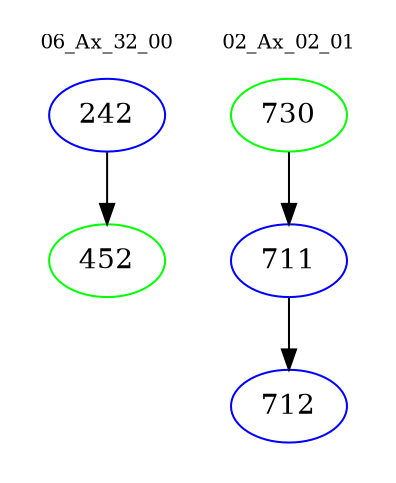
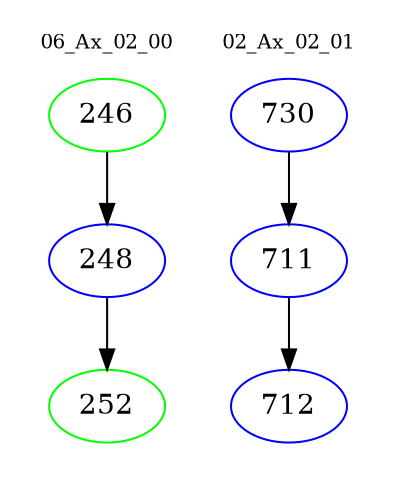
cluster "06_Ax_32_00": label "06_Ax_32_00" -> "06_Ax_02_00"
node "246": added
node "242": label "242" -> "248"
node "730": color green -> blue
node "452": label "452" -> "252"
